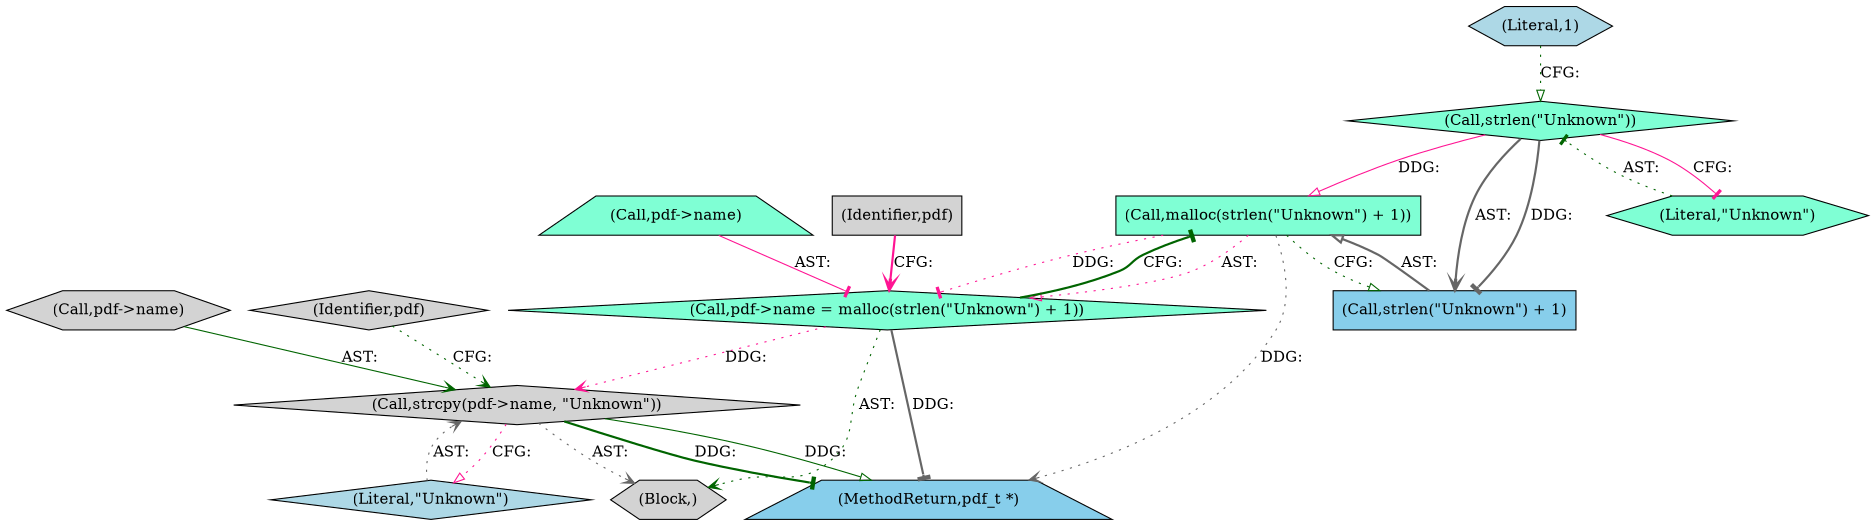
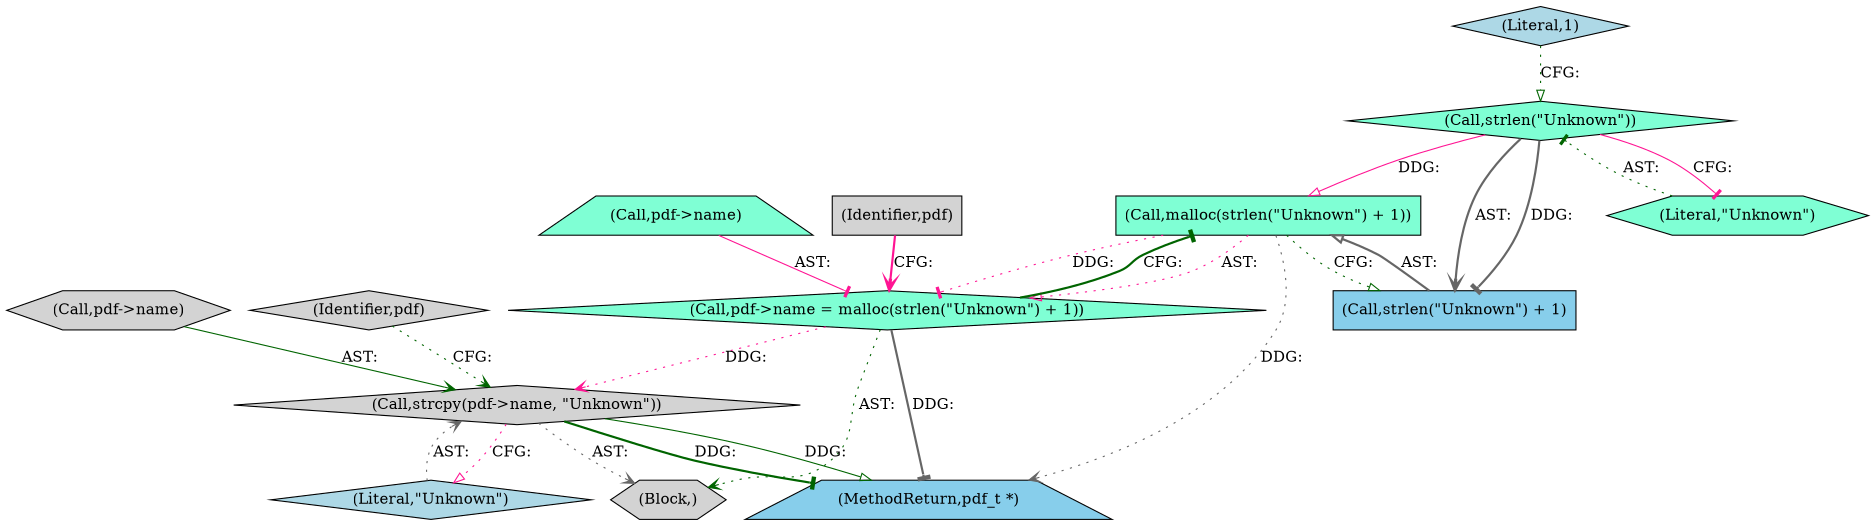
node "(Literal,1)": shape hexagon -> diamond
